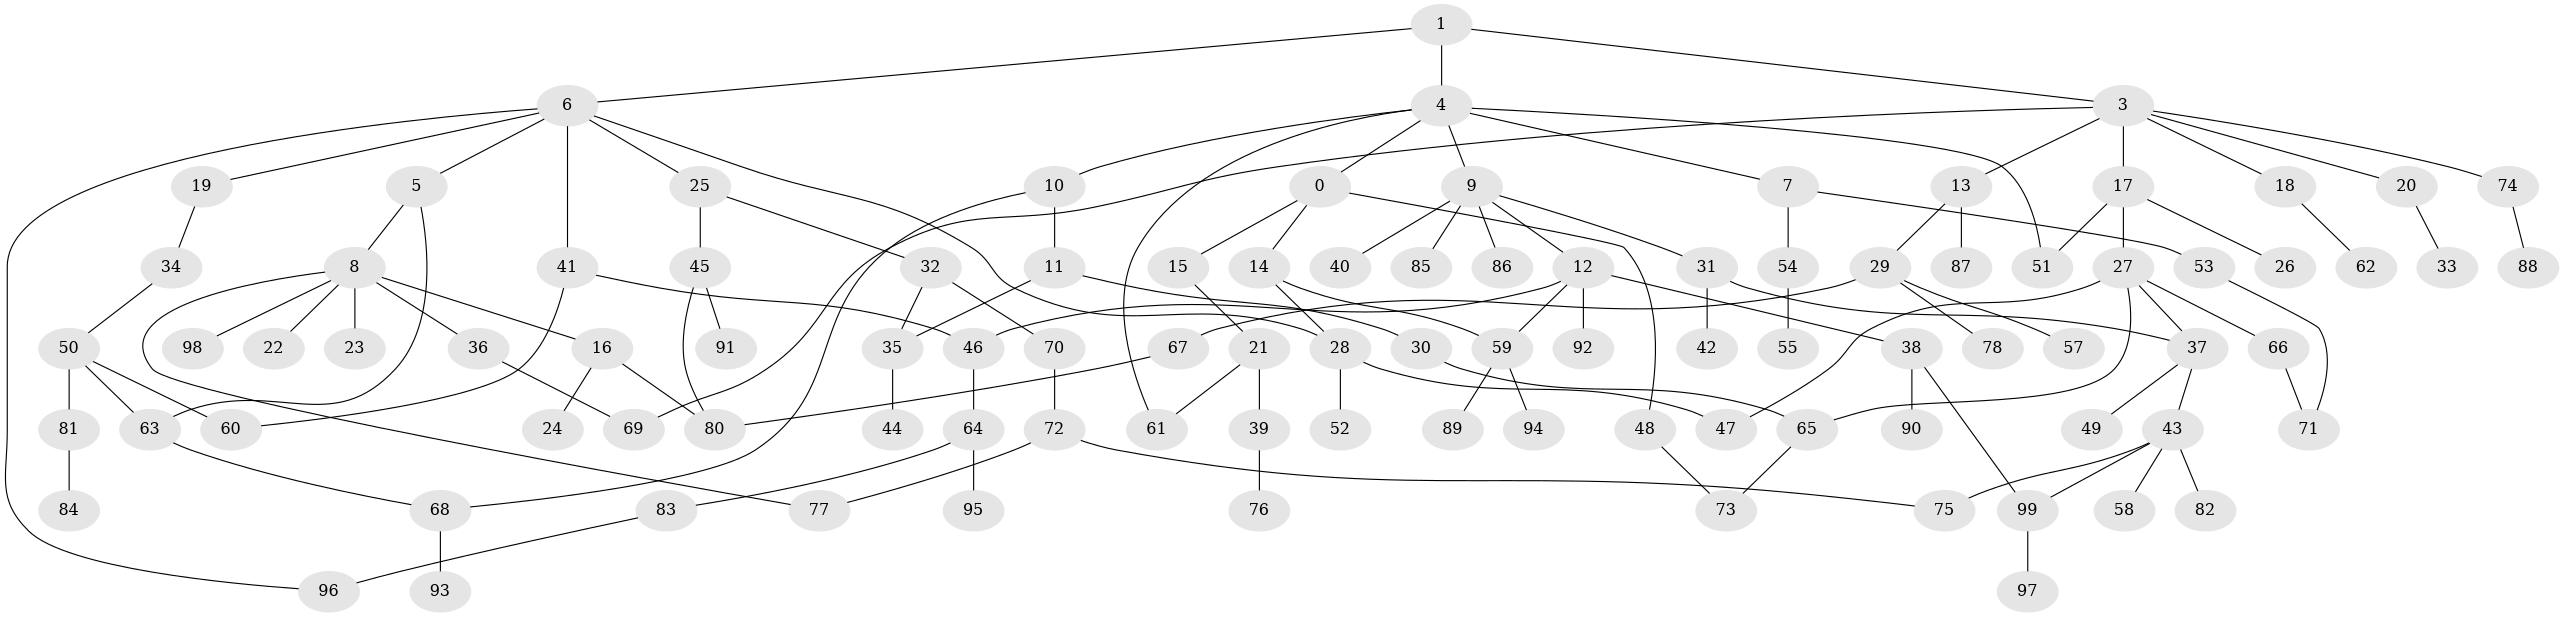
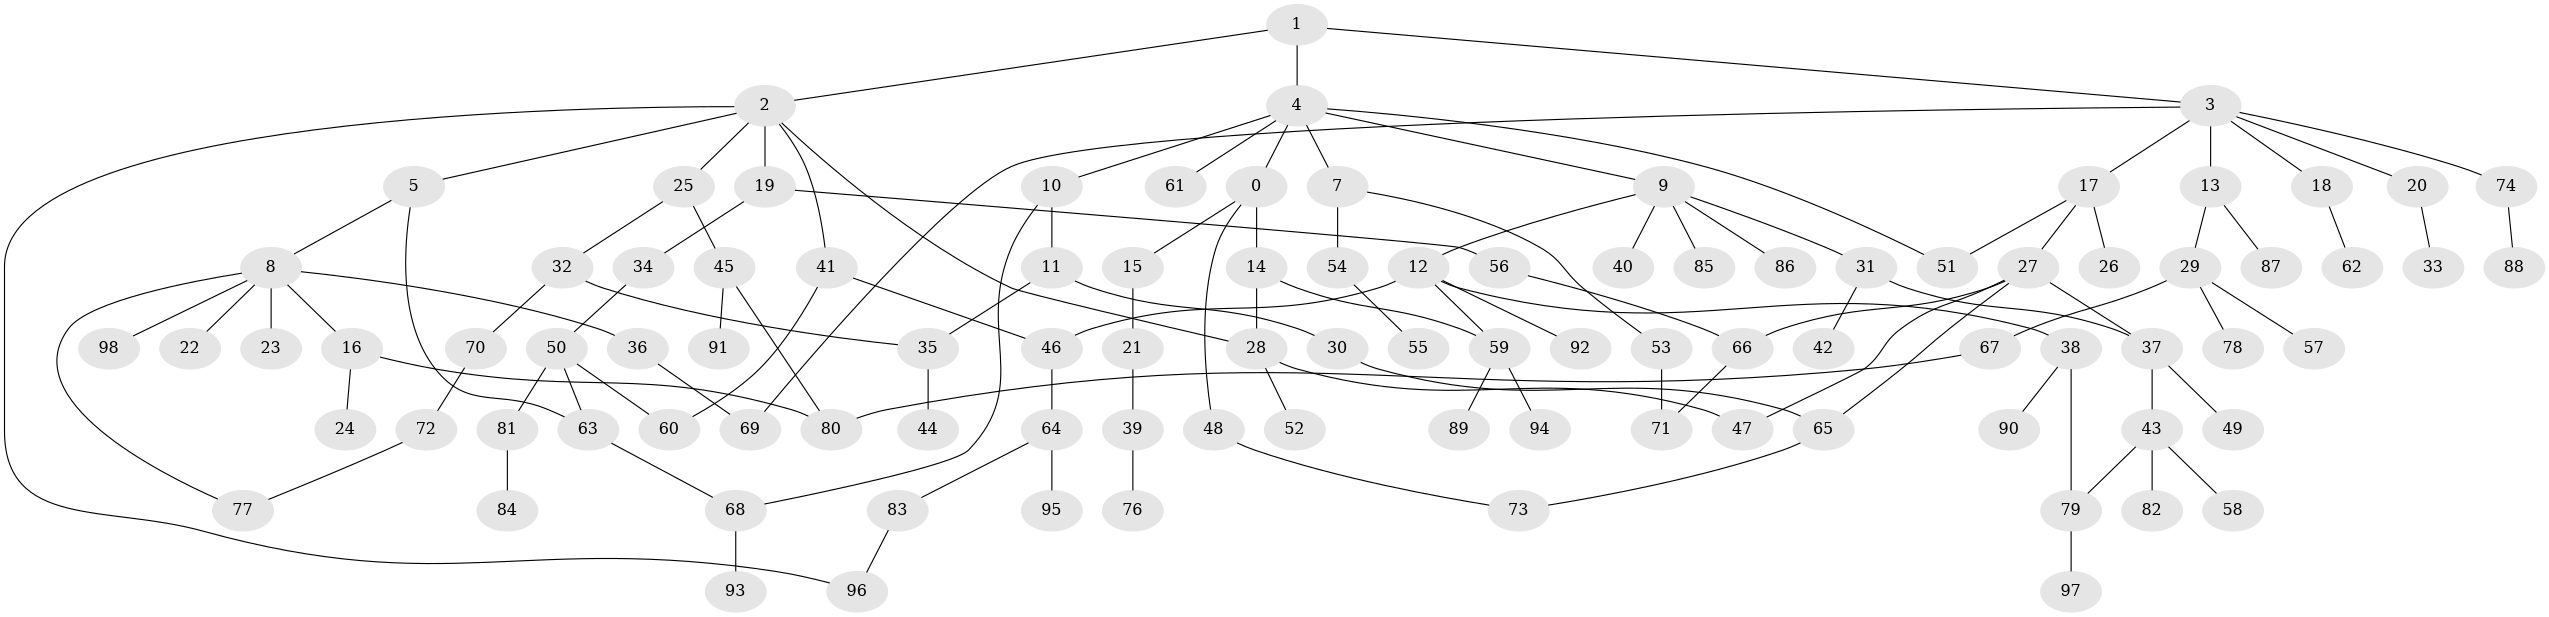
node "6": label "6" -> "2"
node "56": added
edge "21" -- "61": removed
node "75": removed
node "99": label "99" -> "79"
